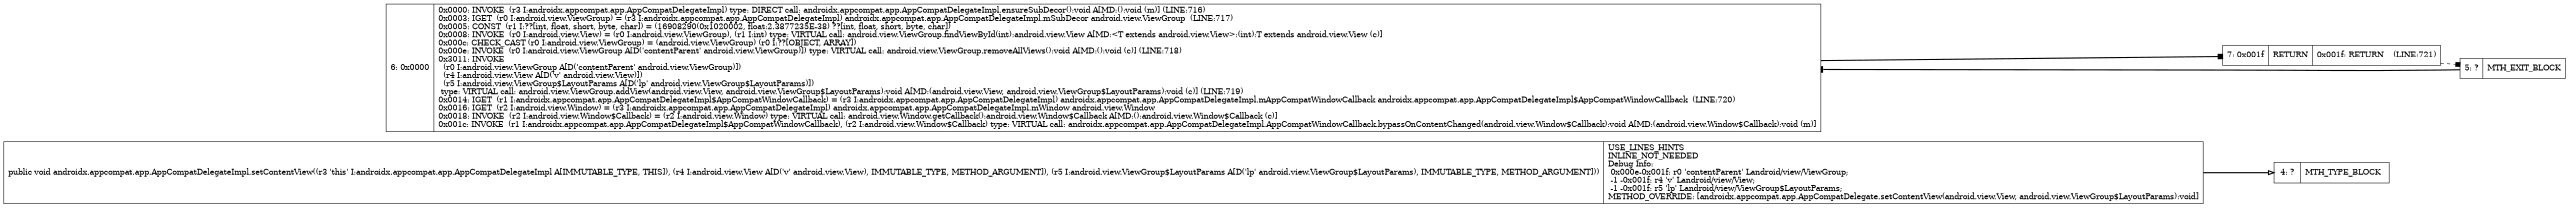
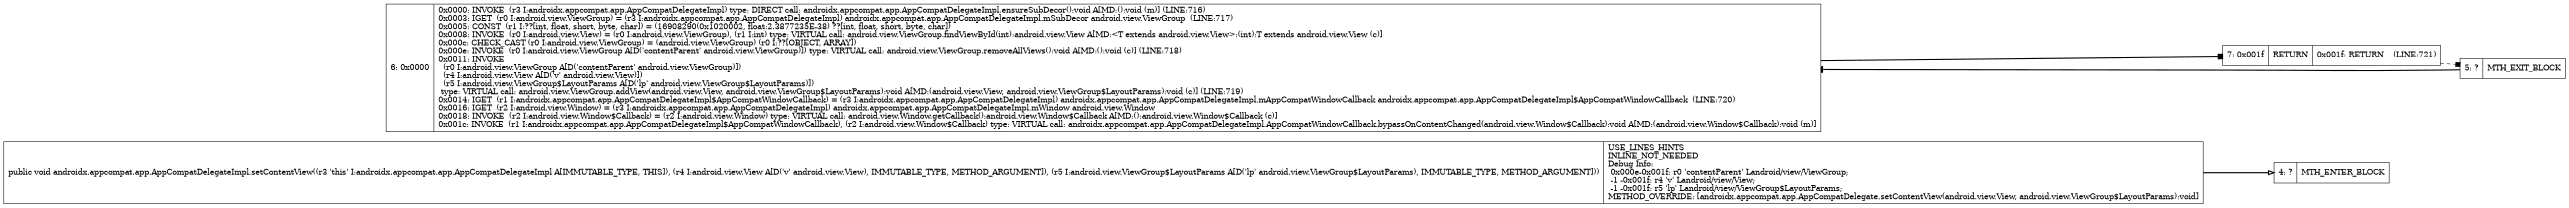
node "6: 0x0000": text "0x3011: INVOKE" -> "0x0011: INVOKE"
node "4: ?": text "MTH_TYPE_BLOCK" -> "MTH_ENTER_BLOCK"
